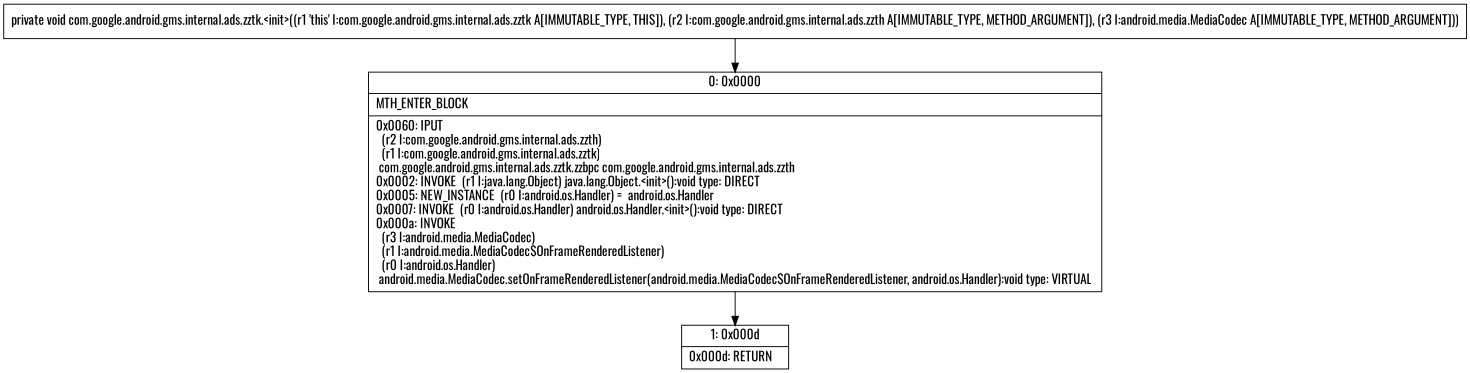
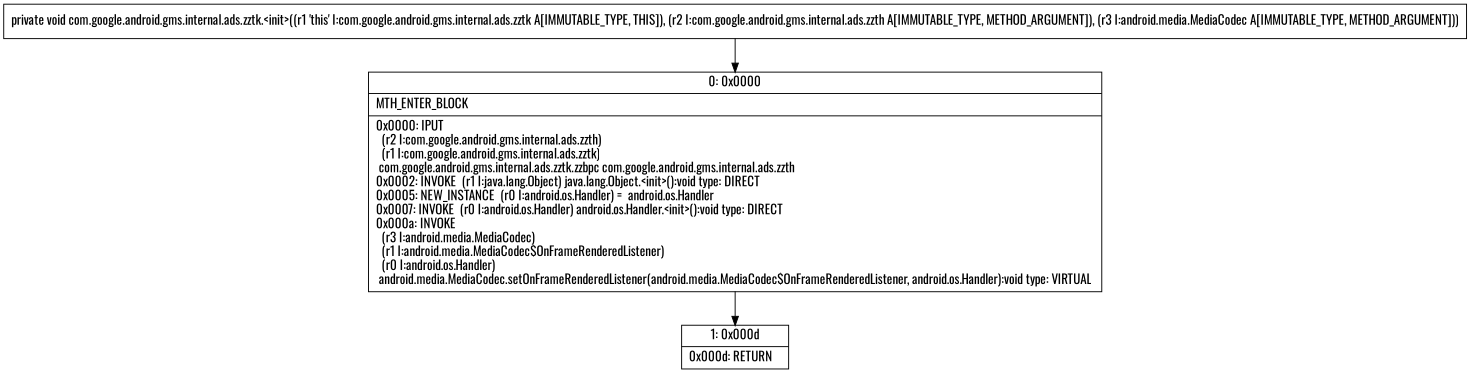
node "0: 0x0000": text "0x0060: IPUT" -> "0x0000: IPUT"
